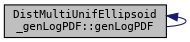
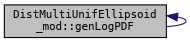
node "DistMultiUnifEllipsoid _genLogPDF::genLogPDF": label "DistMultiUnifEllipsoid _genLogPDF::genLogPDF" -> "DistMultiUnifEllipsoid _mod::genLogPDF"
